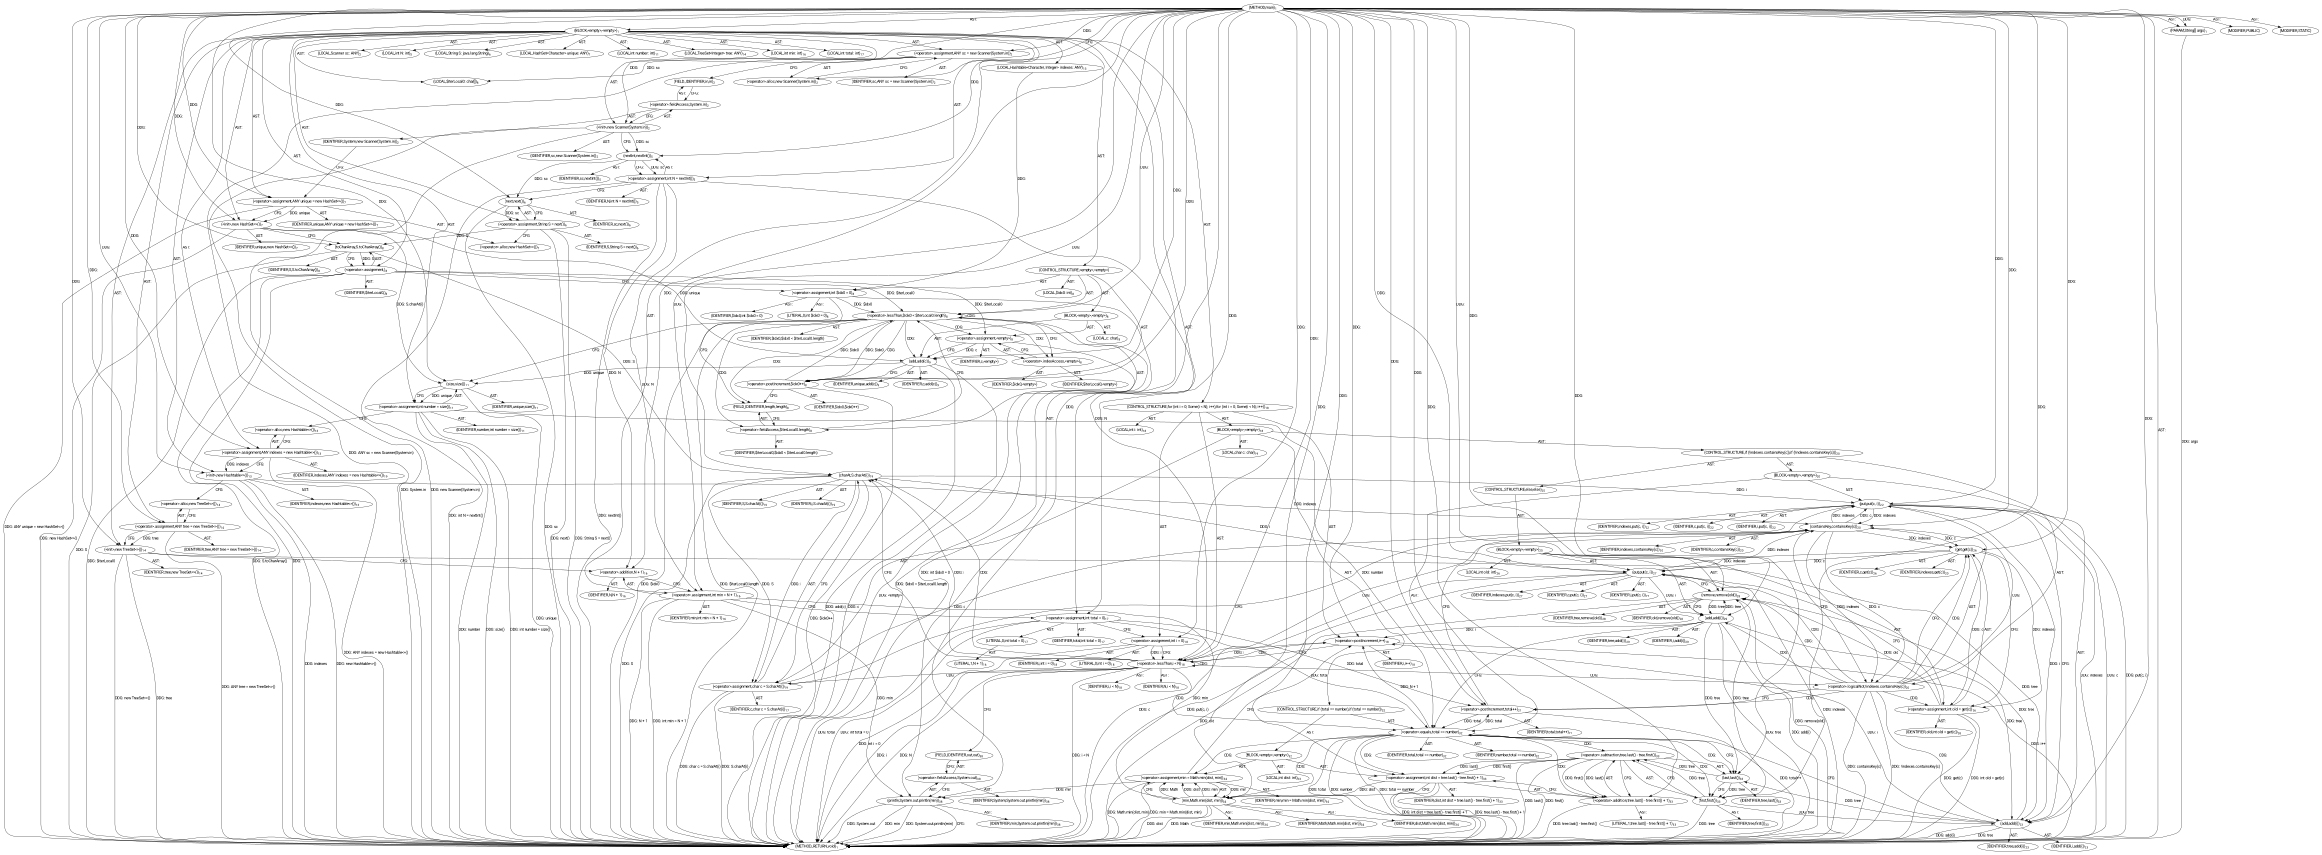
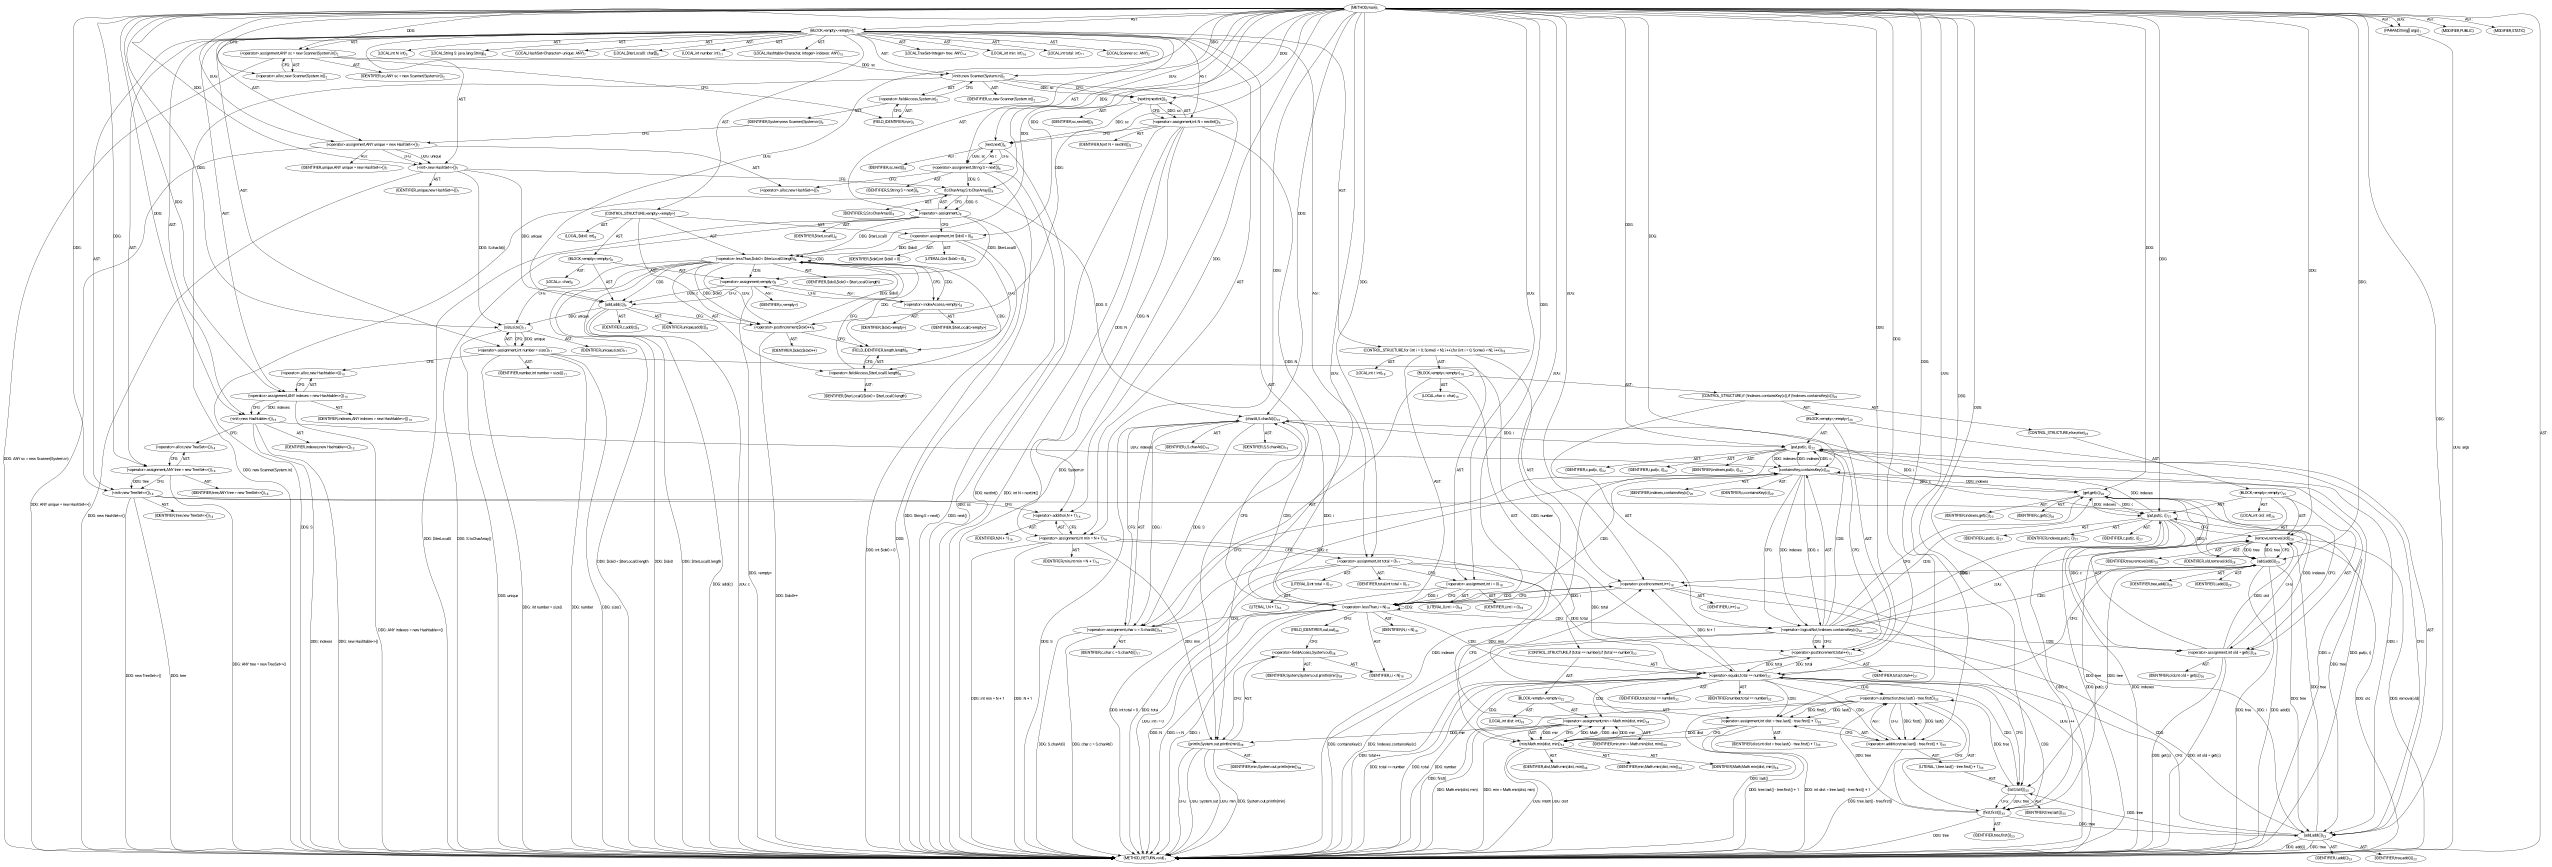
edge "(<operator>.assignment,ANY sc = new Scanner(System.in))" -> "(LOCAL,$iterLocal0: char[])": now "(<operator>.assignment,ANY sc = new Scanner(System.in))" -> "(<init>,new Scanner(System.in))"
edge "(LOCAL,Hashtable<Character, Integer> indexes: ANY)" -> "(<operator>.assignment,int $idx0 = 0)": now "(METHOD,main)" -> "(<operator>.assignment,int $idx0 = 0)"
edge "(<operator>.subtraction,tree.last() - tree.first())" -> "(last,last())": now "(LITERAL,1,tree.last() - tree.first() + 1)" -> "(last,last())"
edge "(<operator>.fieldAccess,System.out)" -> "(FIELD_IDENTIFIER,out,out)": now "(<operator>.fieldAccess,System.out)" -> "(IDENTIFIER,i,i < N)"
